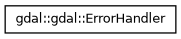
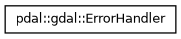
node "gdal::gdal::ErrorHandler": label "gdal::gdal::ErrorHandler" -> "pdal::gdal::ErrorHandler"
